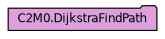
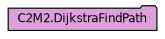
node "C2M0.DijkstraFindPath": label "C2M0.DijkstraFindPath" -> "C2M2.DijkstraFindPath"
